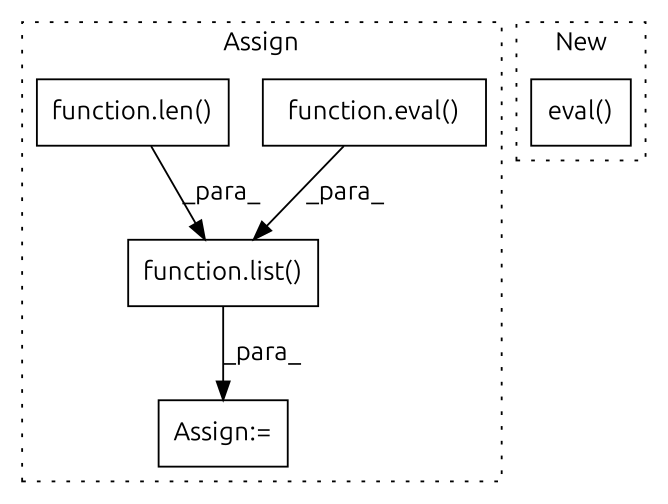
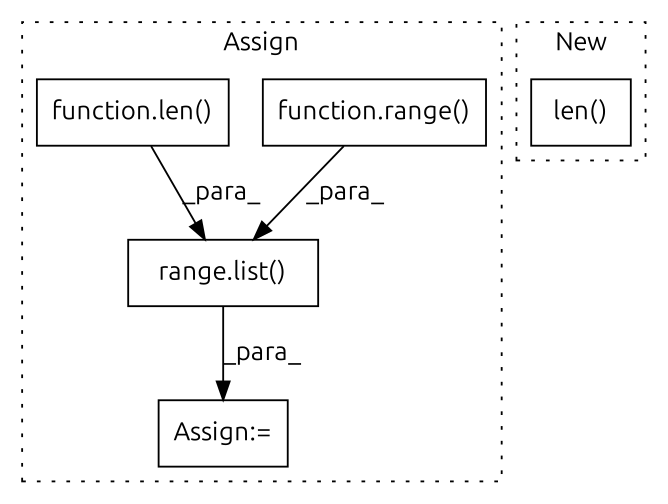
node "function.eval()": label "function.eval()" -> "function.range()"
node "eval()": label "eval()" -> "len()"
node "function.list()": label "function.list()" -> "range.list()"
